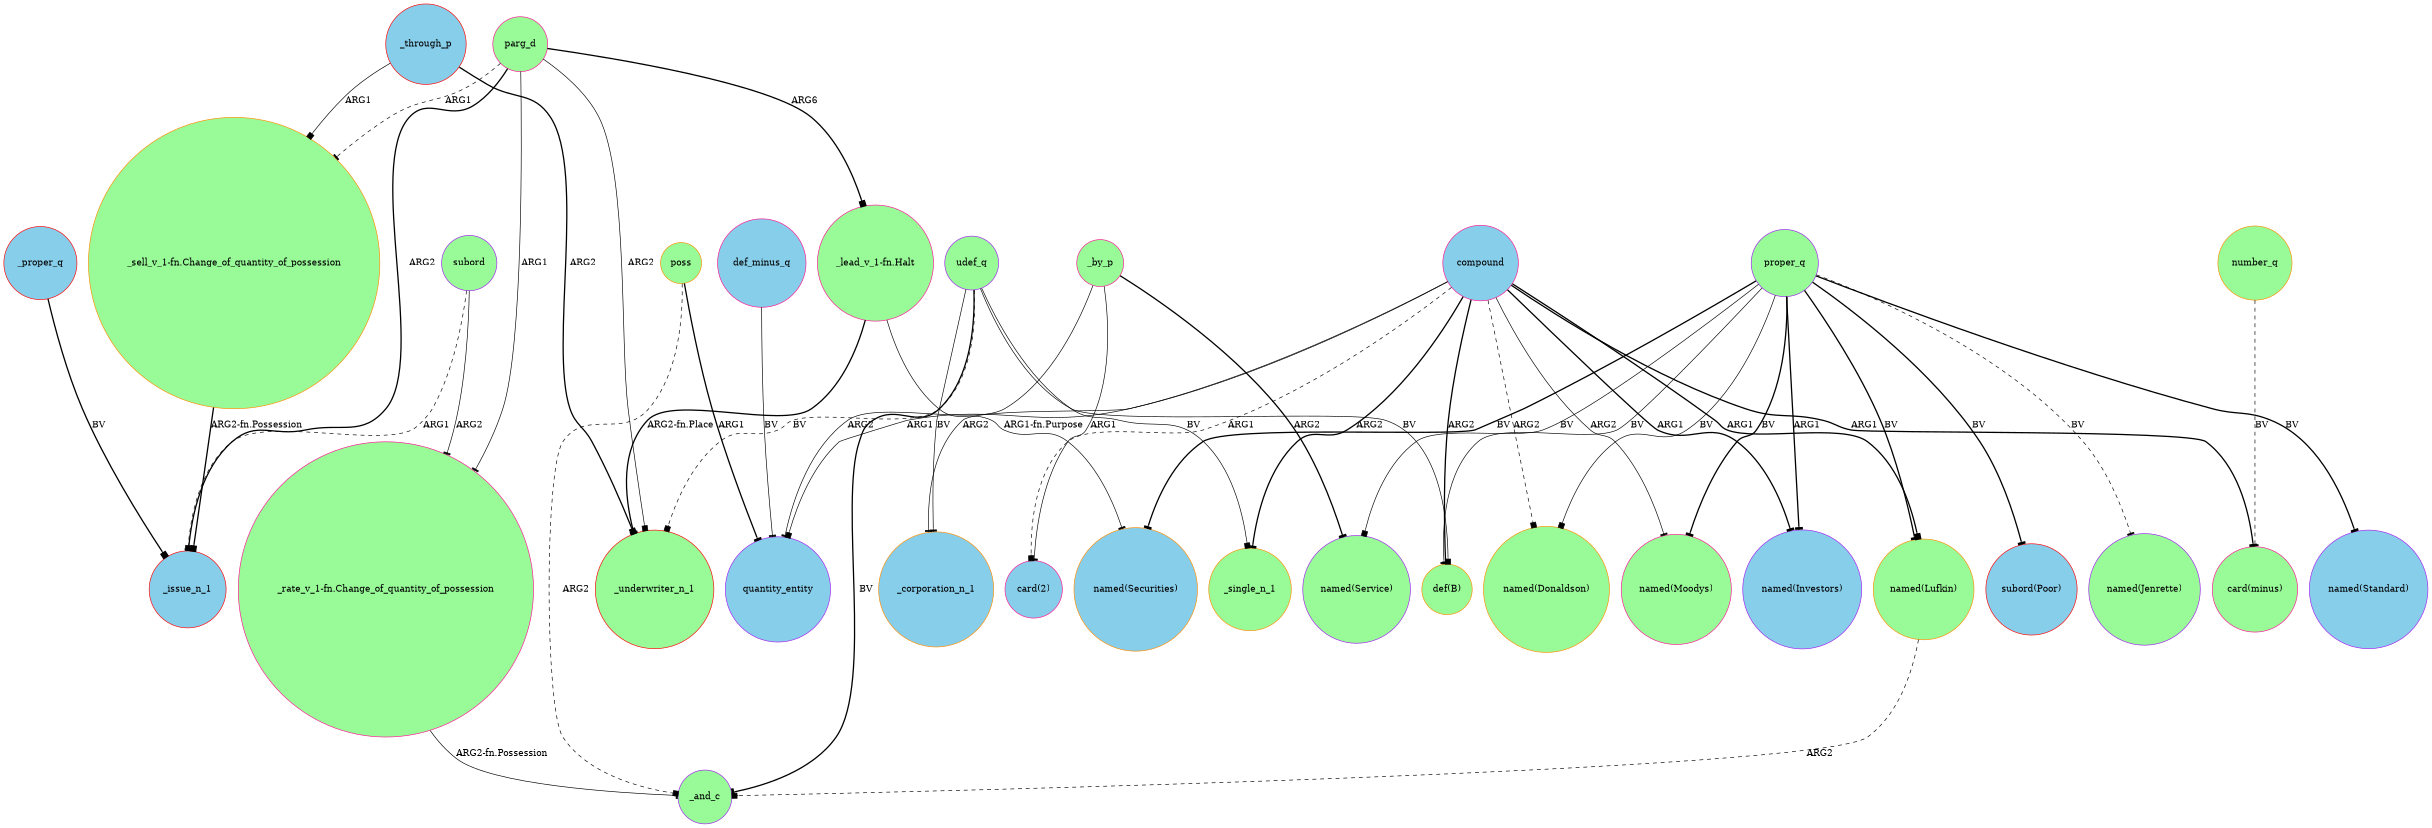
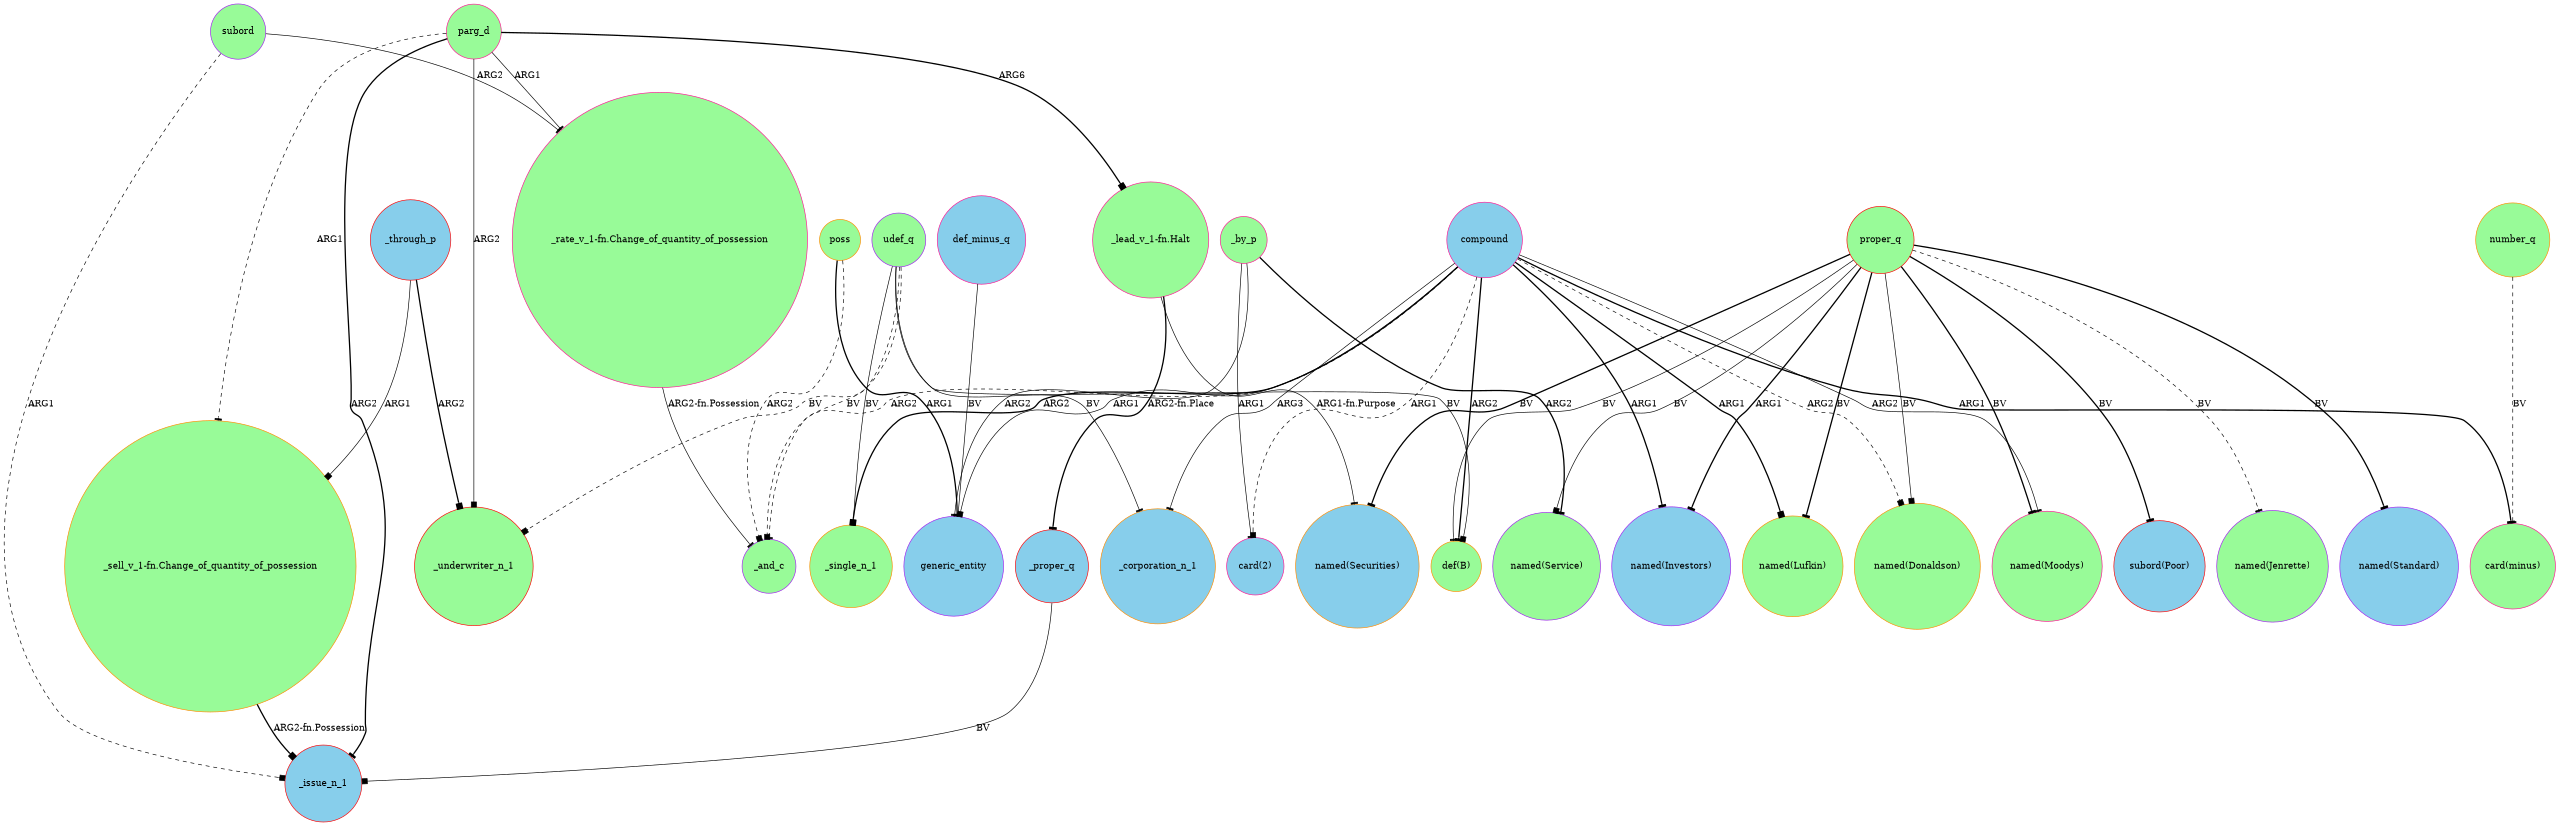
node "proper_q": color purple -> red
edge "_lead_v_1-fn.Halt" -> "_underwriter_n_1": now "_lead_v_1-fn.Halt" -> "_proper_q"
edge "compound" -> "_corporation_n_1": label "ARG2" -> "ARG3"
edge "compound" -> "_single_n_1": arrowhead tee -> box
edge "_proper_q" -> "_issue_n_1": style bold -> solid
edge "udef_q" -> "_and_c": style bold -> dashed
node "quantity_entity": label "quantity_entity" -> "generic_entity"
edge "named(Lufkin)" -> "_and_c": now "compound" -> "_and_c"
